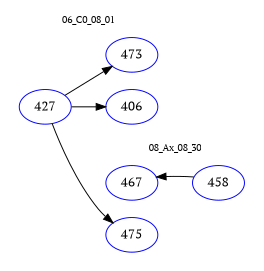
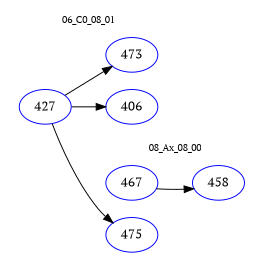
cluster "08_Ax_08_30": label "08_Ax_08_30" -> "08_Ax_08_00"
edge "458" -> "467": reversed
